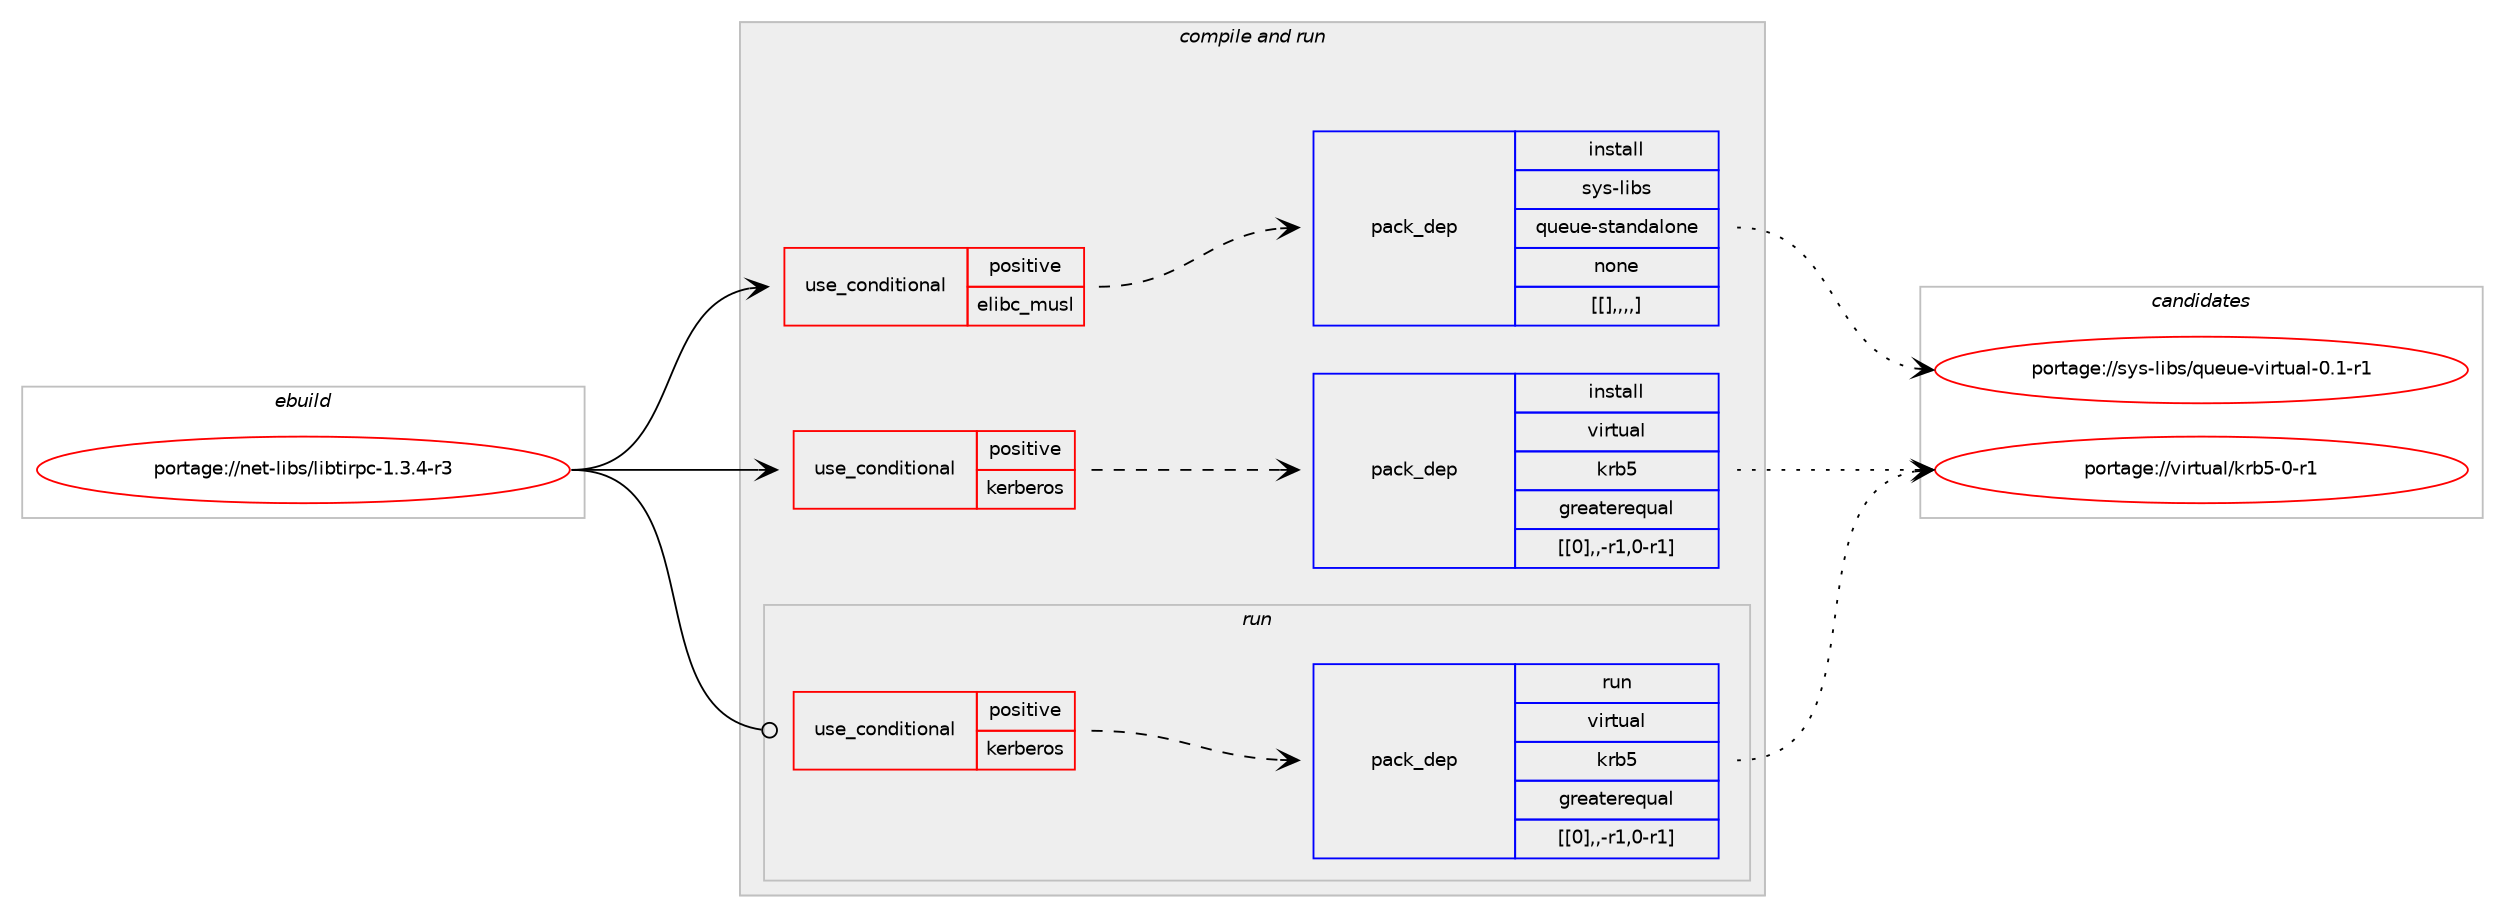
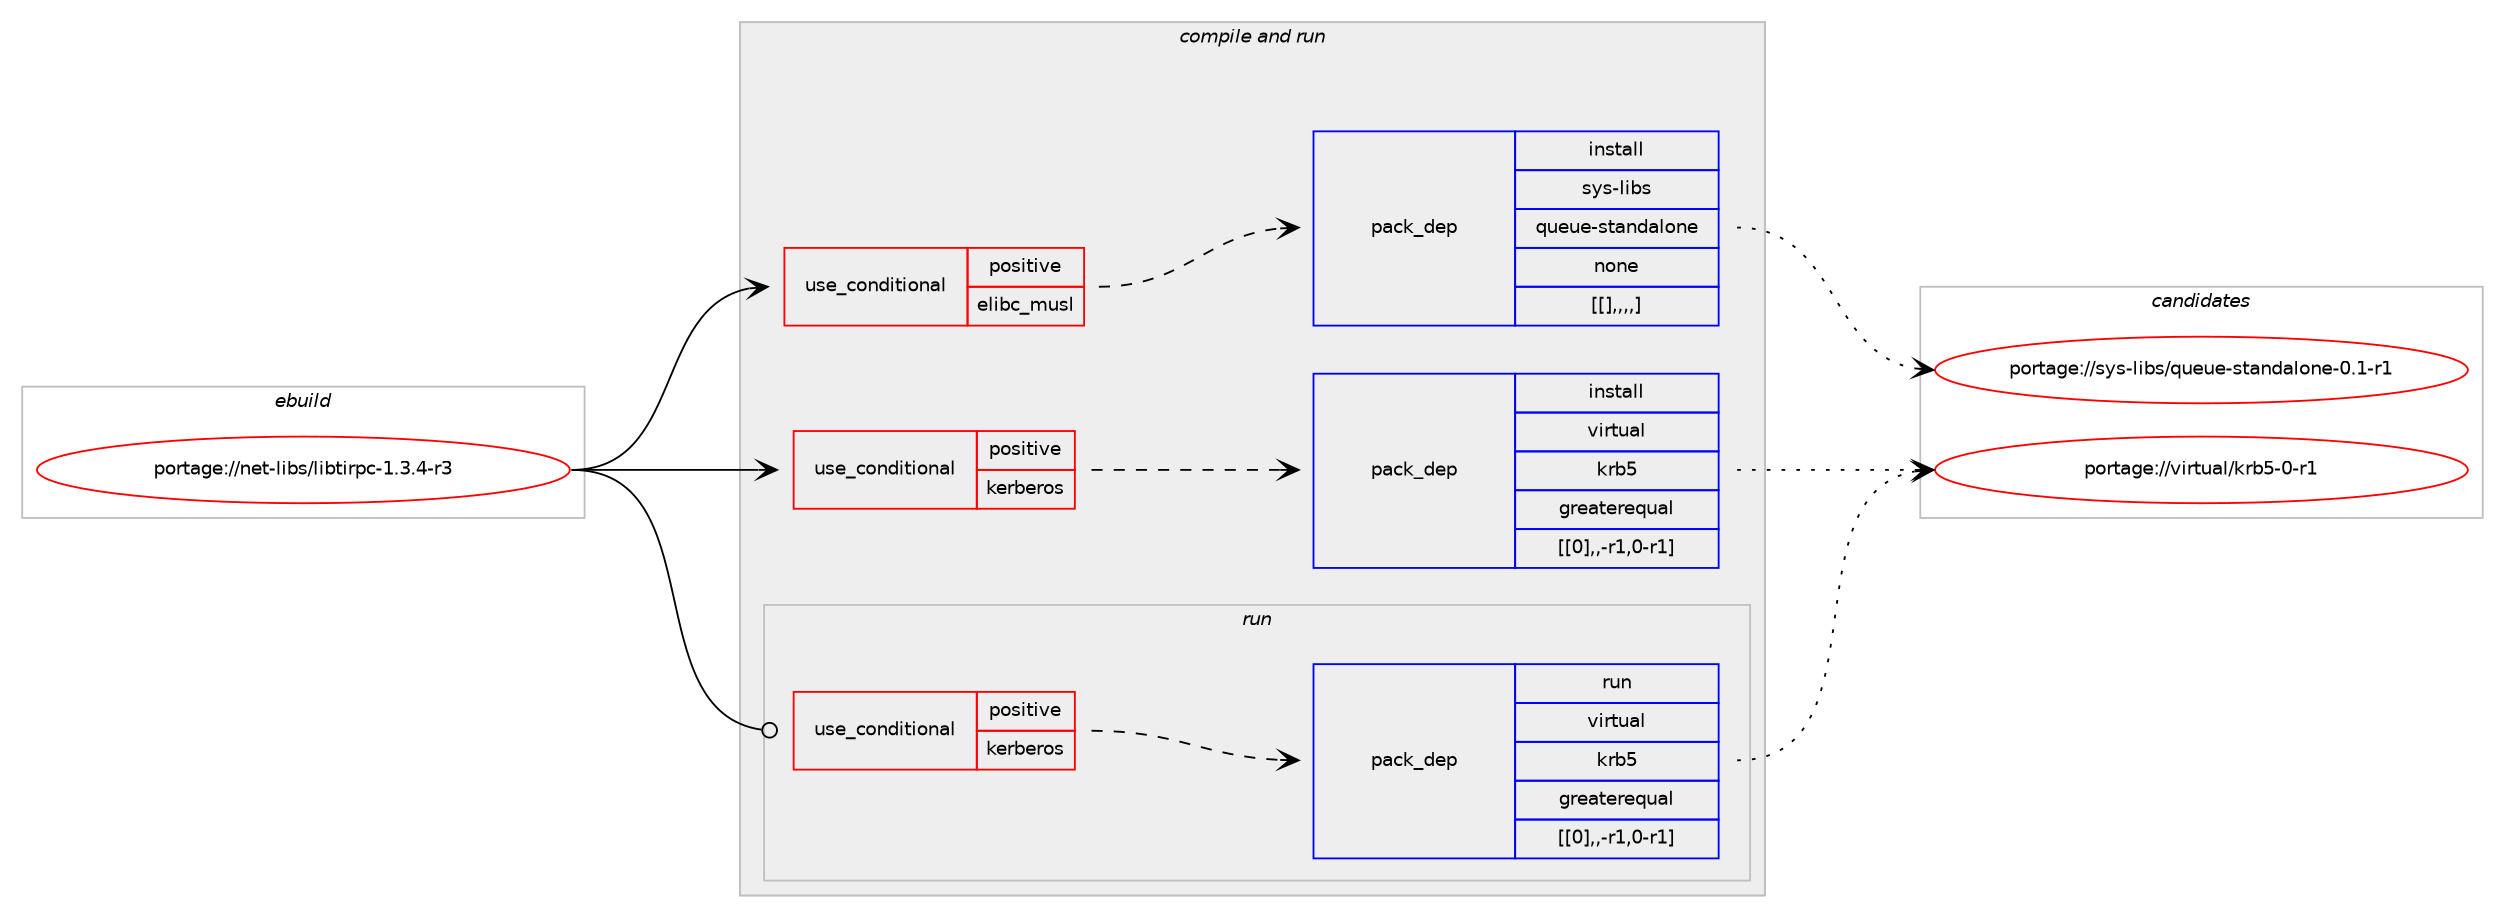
node "portage://sys-libs/queue-virtual-0.1-r1": label "portage://sys-libs/queue-virtual-0.1-r1" -> "portage://sys-libs/queue-standalone-0.1-r1"
